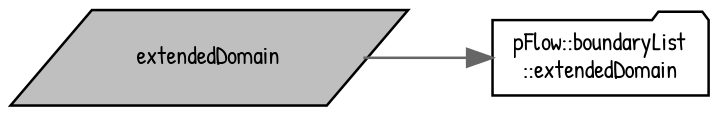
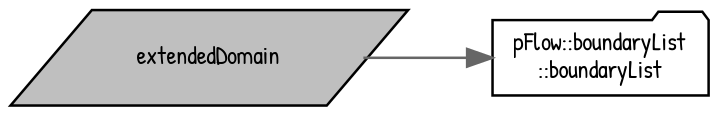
node "pFlow::boundaryList ::extendedDomain": label "pFlow::boundaryList ::extendedDomain" -> "pFlow::boundaryList ::boundaryList"
